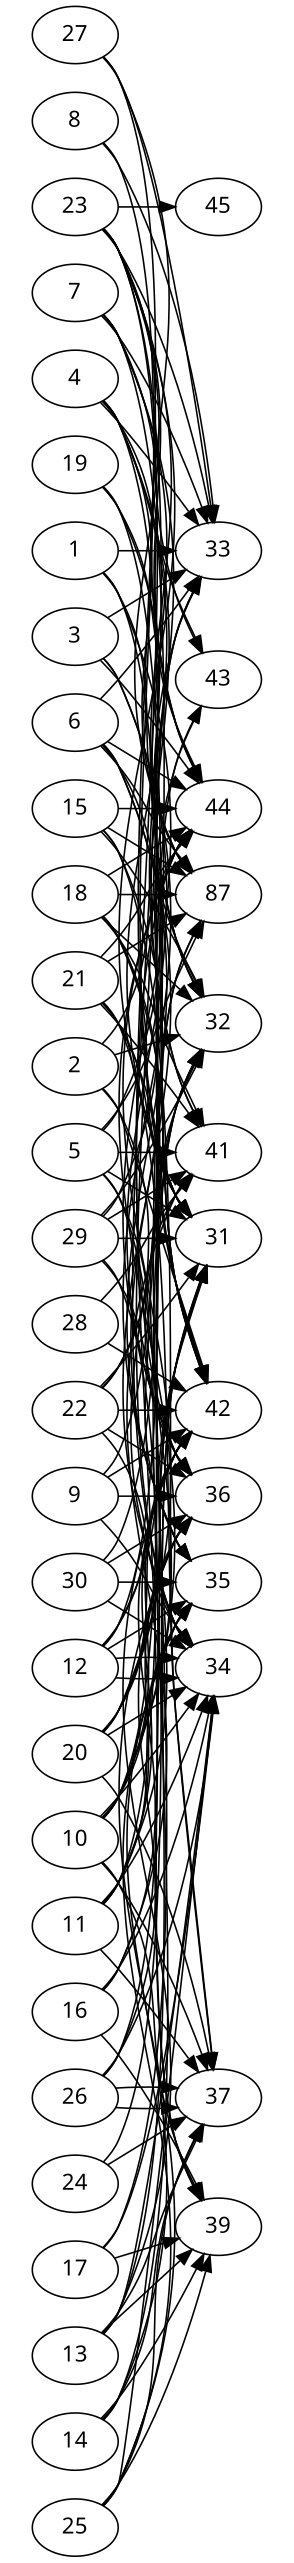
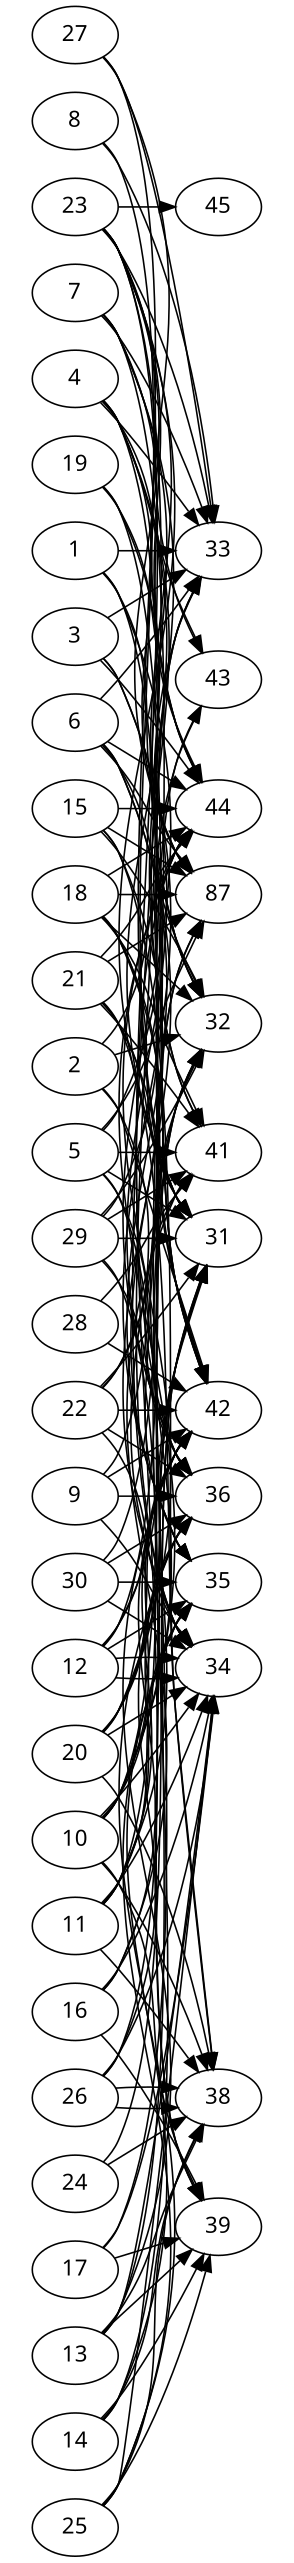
node "37": label "37" -> "38"
